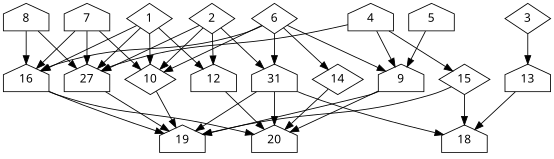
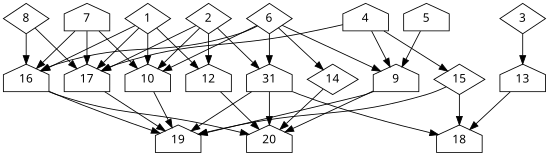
node "8": shape house -> diamond
node "27": label "27" -> "17"
node "10": shape diamond -> house
